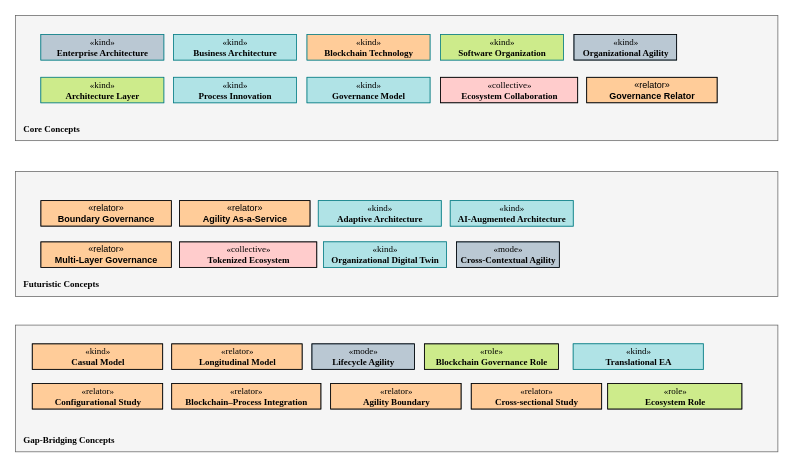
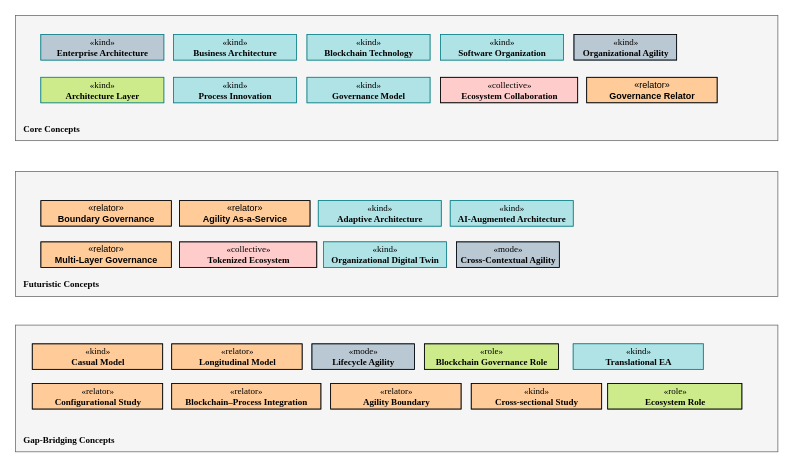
node "«kind» Blockchain Technology": fillcolor #ffcc99 -> #b0e3e6
node "«kind» Software Organization": fillcolor #cdeb8b -> #b0e3e6
node "«relator» Cross-sectional Study": label "«relator» Cross-sectional Study" -> "«kind» Cross-sectional Study"
